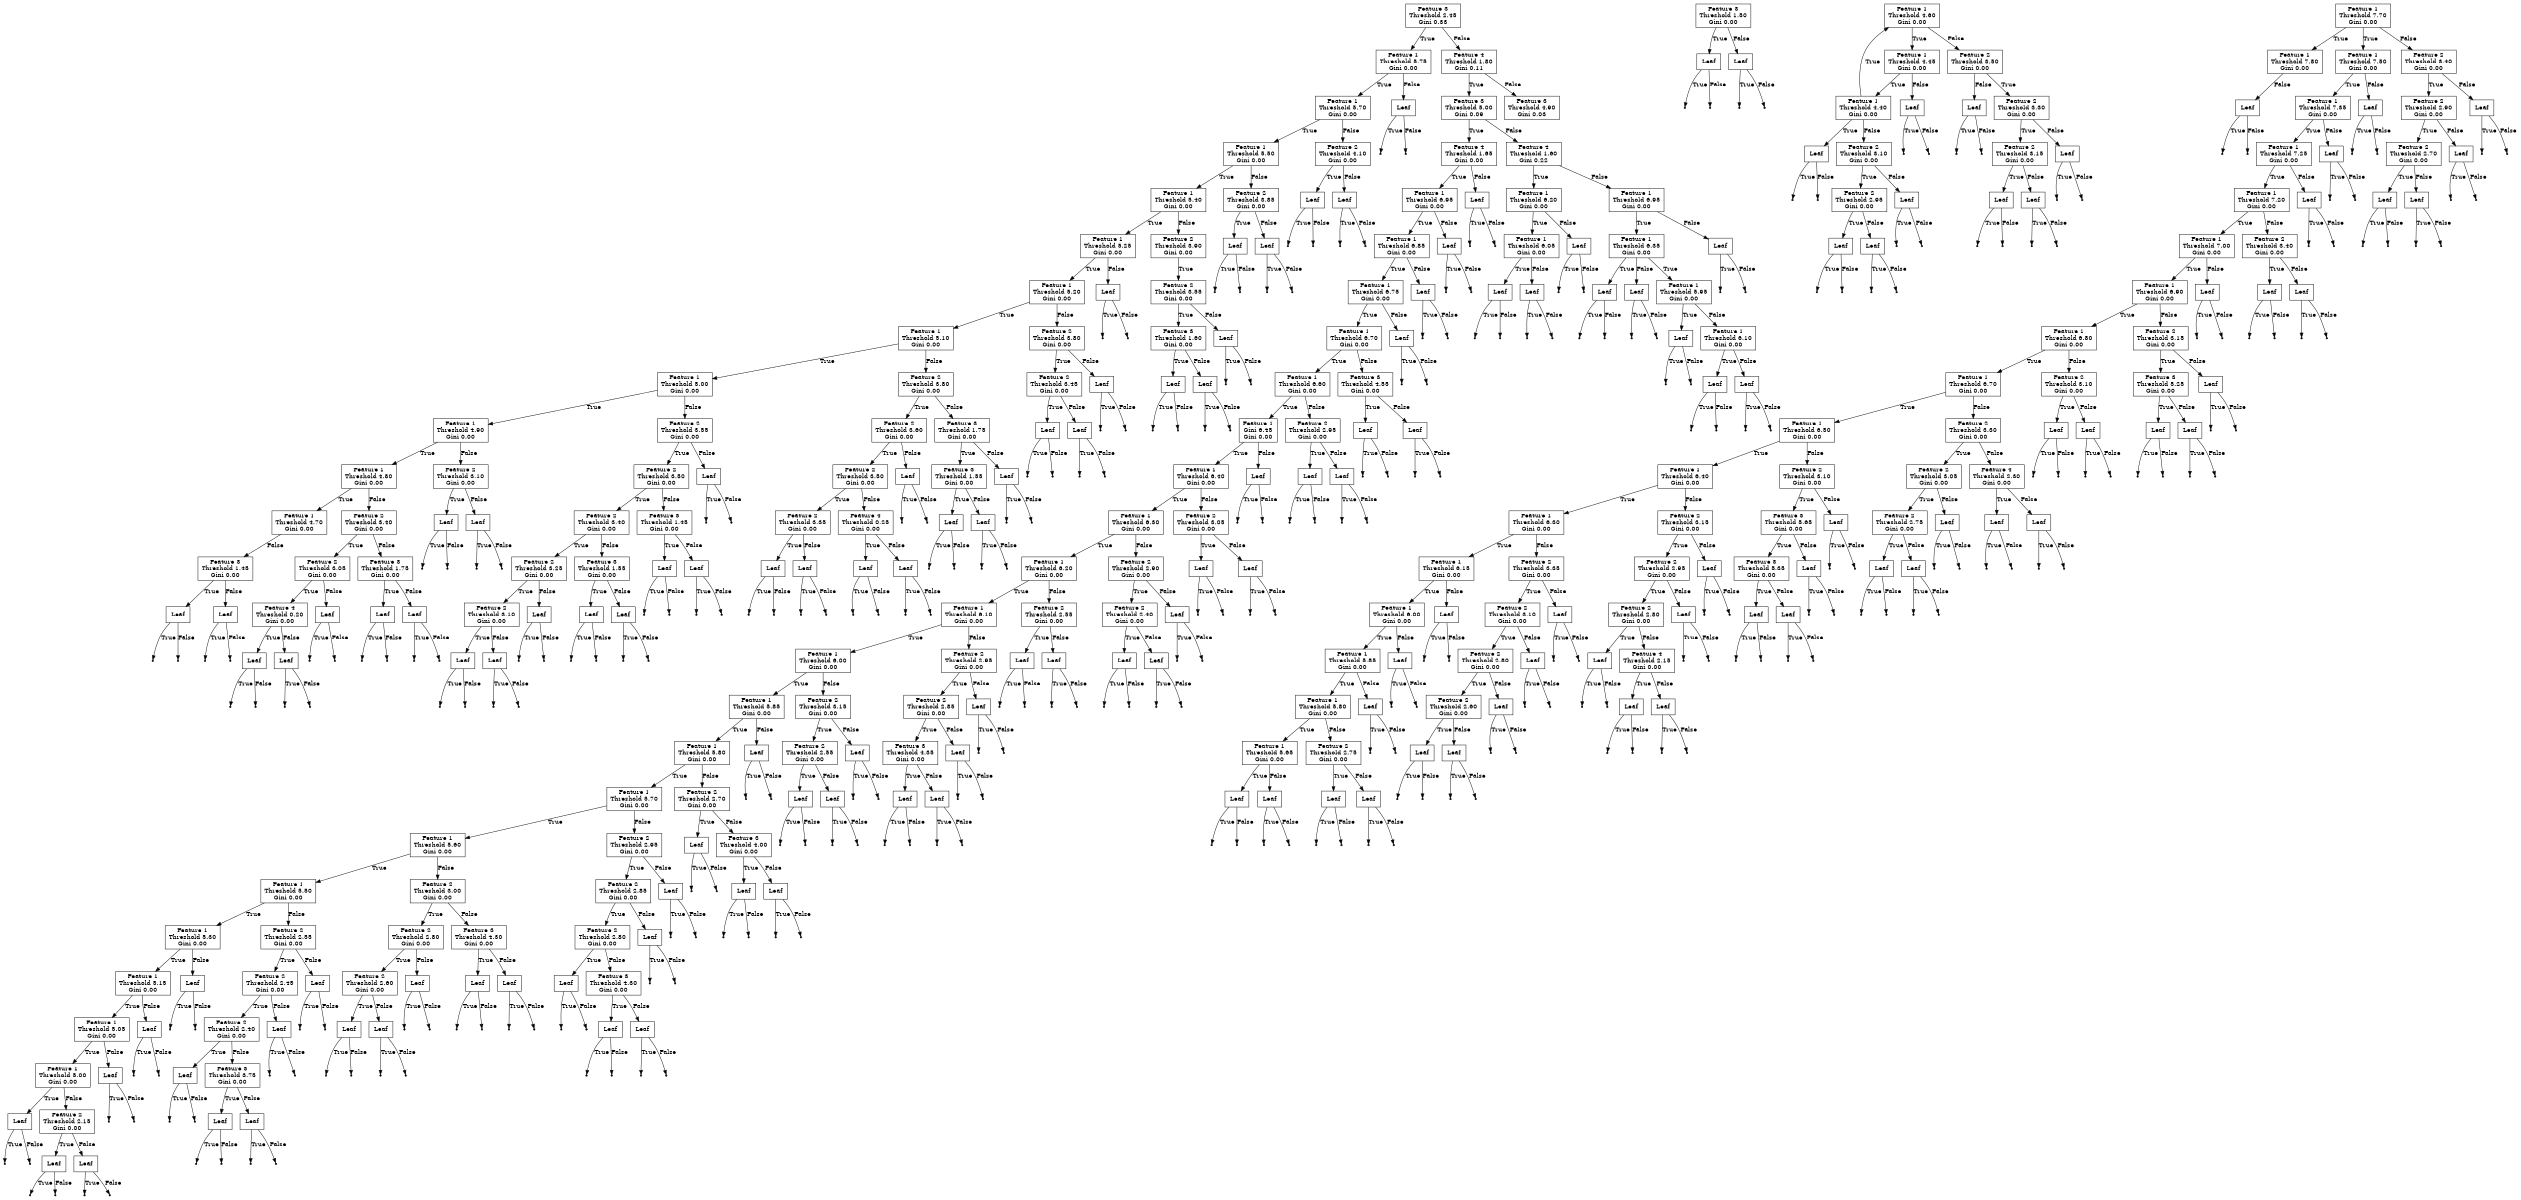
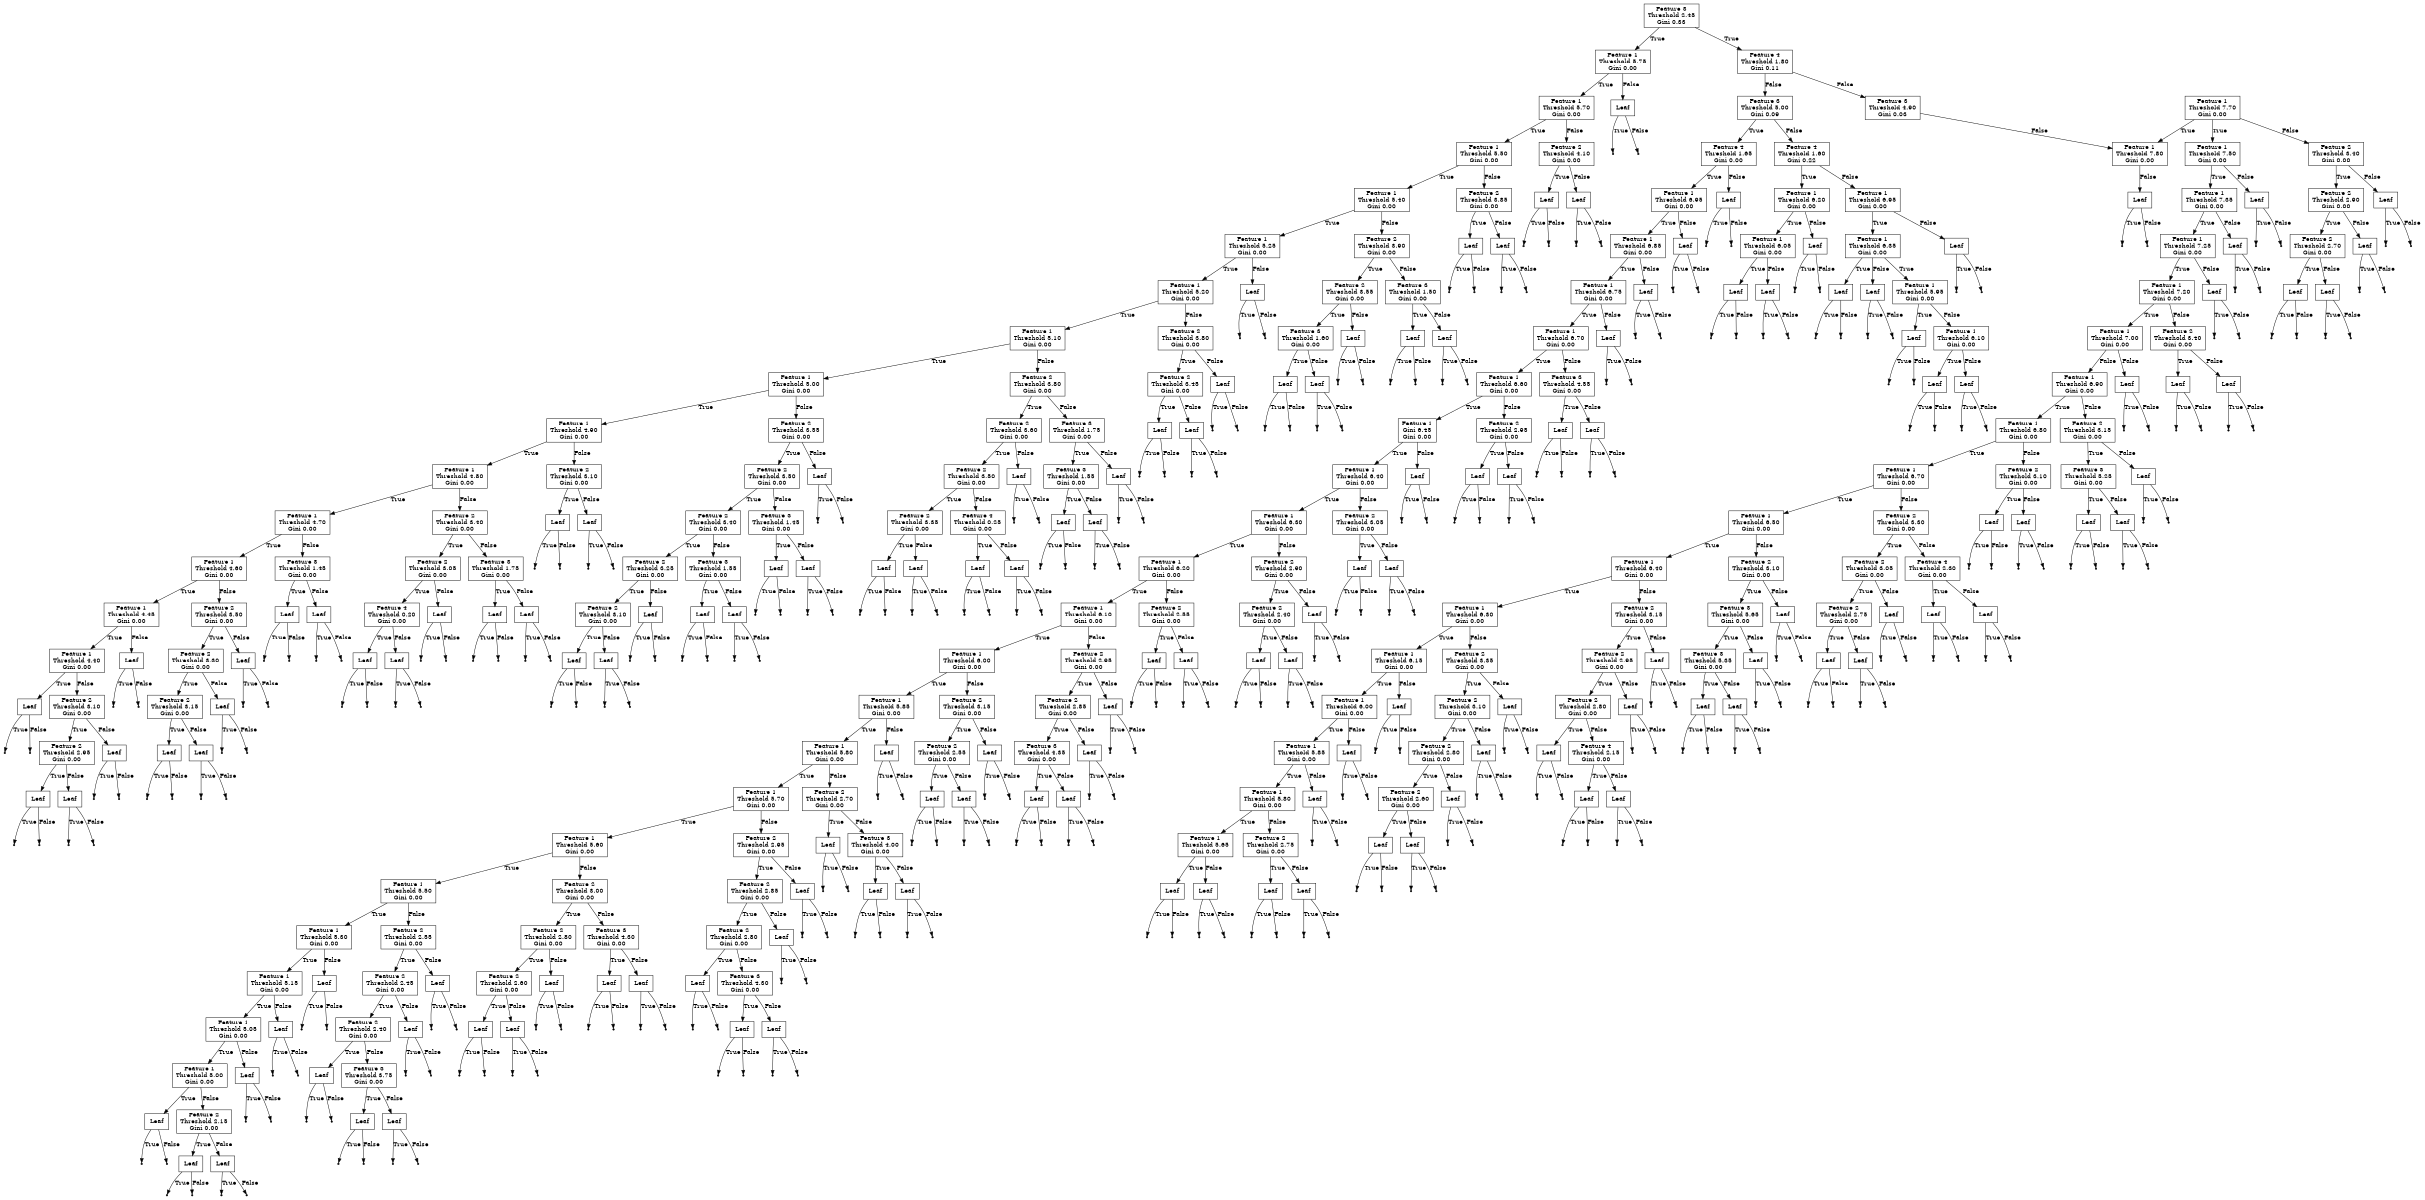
edge "Feature 3 Threshold 2.45 Gini 0.33" -> "Feature 4 Threshold 1.80 Gini 0.11": label "False" -> "True"
edge "Feature 1 Threshold 4.40 Gini 0.00" -> "Feature 1 Threshold 4.60 Gini 0.00": now "Feature 1 Threshold 4.70 Gini 0.00" -> "Feature 1 Threshold 4.60 Gini 0.00"
edge "Feature 4 Threshold 1.80 Gini 0.11" -> "Feature 3 Threshold 5.00 Gini 0.09": label "True" -> "False"
edge "Feature 3 Threshold 4.90 Gini 0.03" -> "Feature 1 Threshold 7.80 Gini 0.00": added, label "False"
edge "Feature 2 Threshold 3.90 Gini 0.00" -> "Feature 3 Threshold 1.50 Gini 0.00": added, label "False"
edge "Feature 1 Threshold 7.00 Gini 0.00" -> "Feature 1 Threshold 6.90 Gini 0.00": label "True" -> "False"
